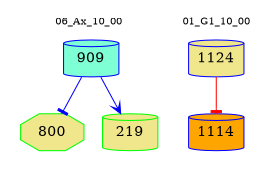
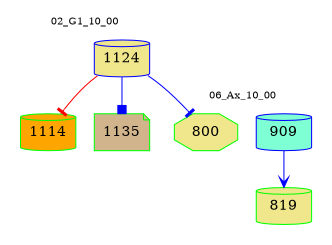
cluster "01_G1_10_00": label "01_G1_10_00" -> "02_G1_10_00"
edge "909" -> "800": now "1124" -> "800"
node "1135": added
node "219": label "219" -> "819"
node "1114": color blue -> green
